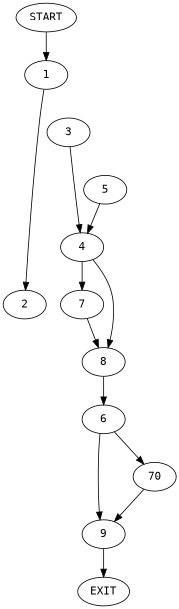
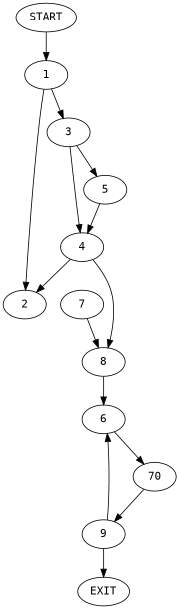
edge "1" -> "3": added
edge "3" -> "5": added
edge "4" -> "7": now "4" -> "2"
edge "6" -> "9": reversed
